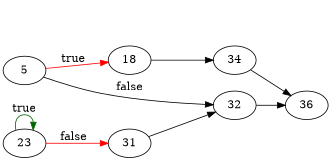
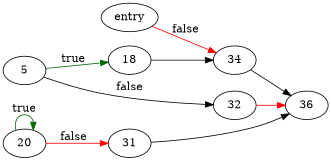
node "entry": added
edge "5" -> "18": color red -> darkgreen
edge "32" -> "36": color black -> red
edge "31" -> "32": now "31" -> "36"
node "23": label "23" -> "20"
